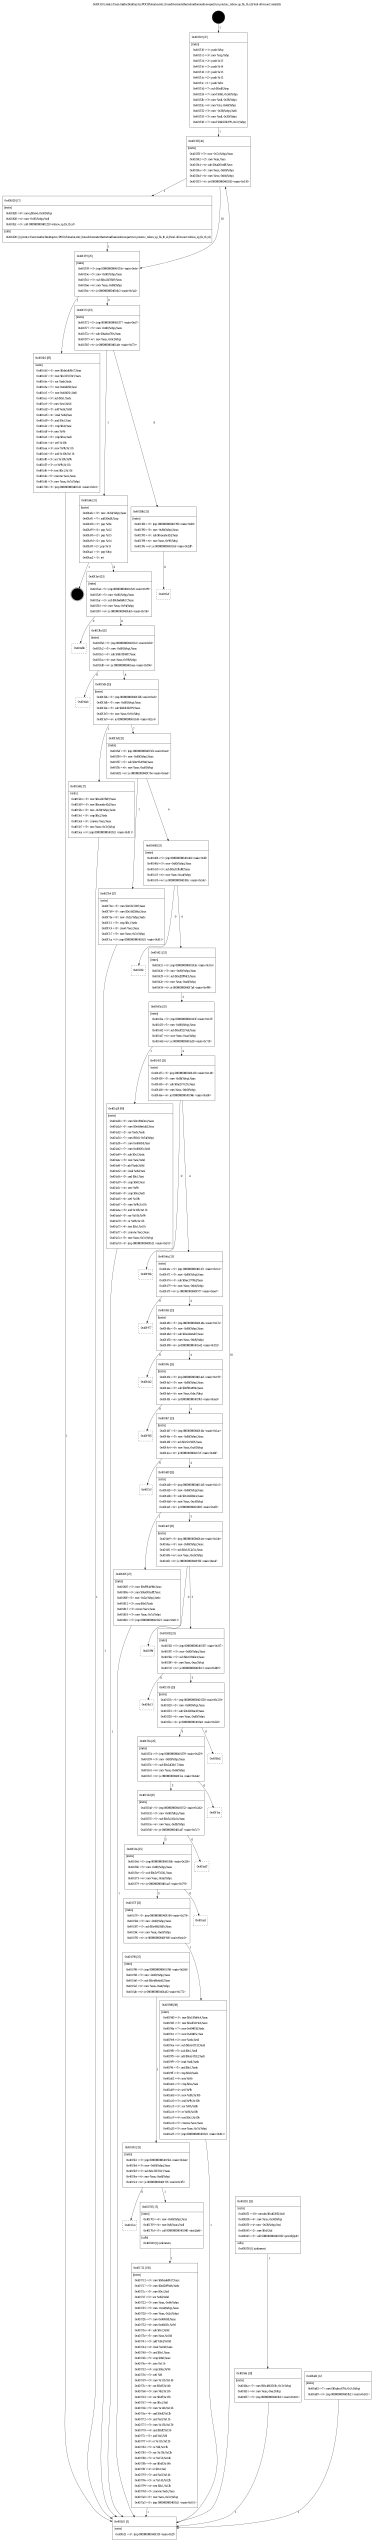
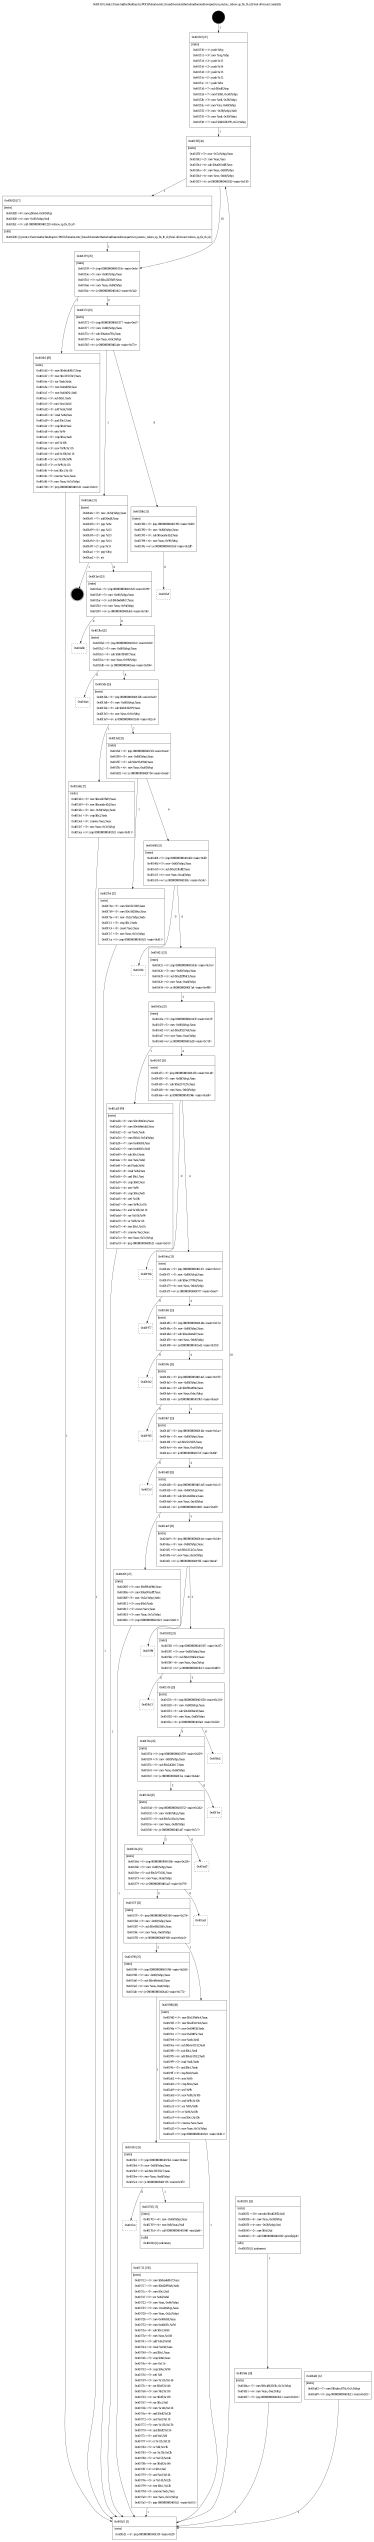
edge "0x40157f [25]" -> "0x401598 [25]": added, label "2"
edge "0x401705 [13]" -> "0x401712 [150]": removed, label "1"
